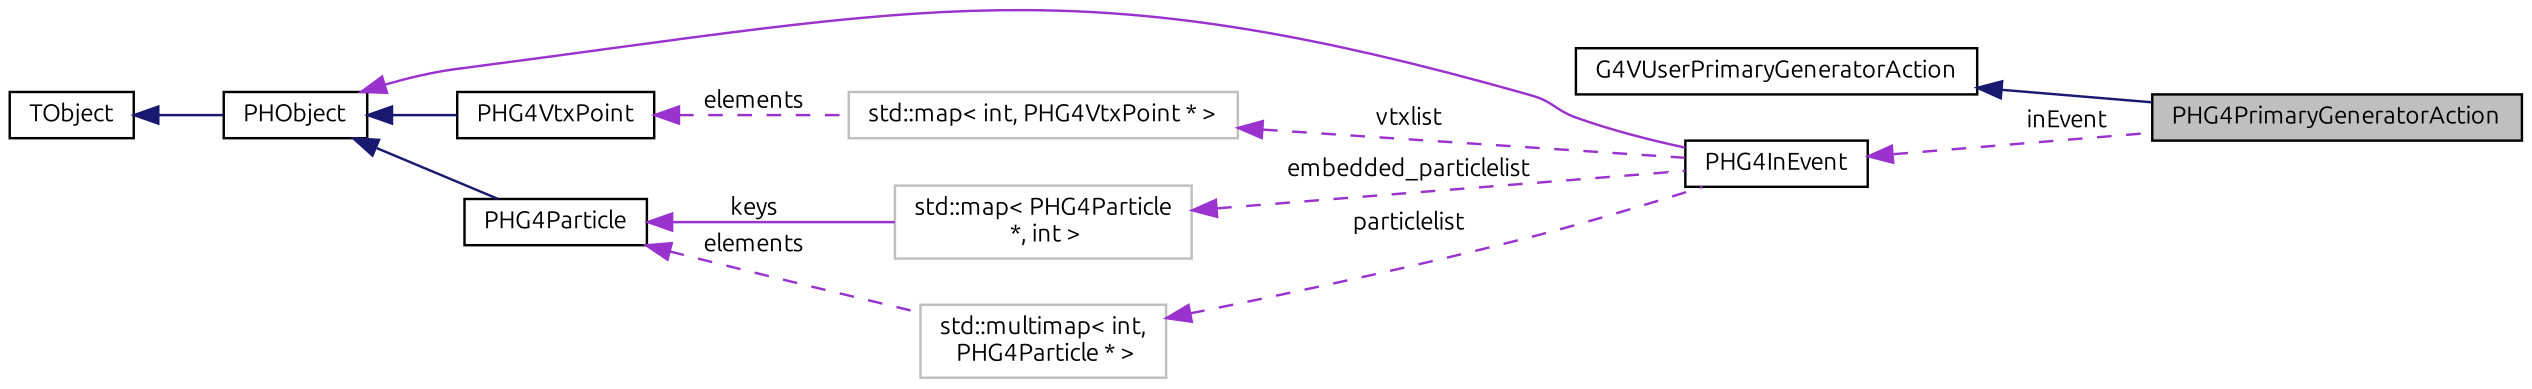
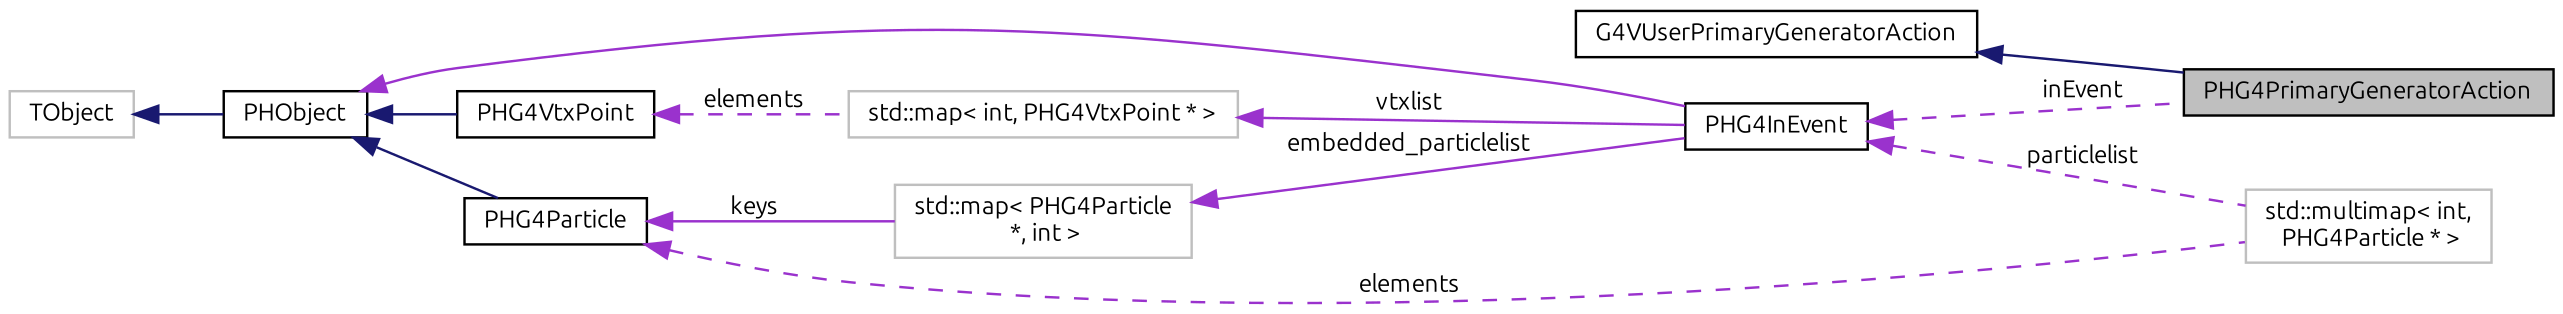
node "TObject": color black -> grey75
edge "PHG4InEvent" -> "std::map< int, PHG4VtxPoint * >": style dashed -> solid
edge "PHG4InEvent" -> "std::map< PHG4Particle *, int >": style dashed -> solid
edge "PHG4InEvent" -> "std::multimap< int, PHG4Particle * >": reversed
